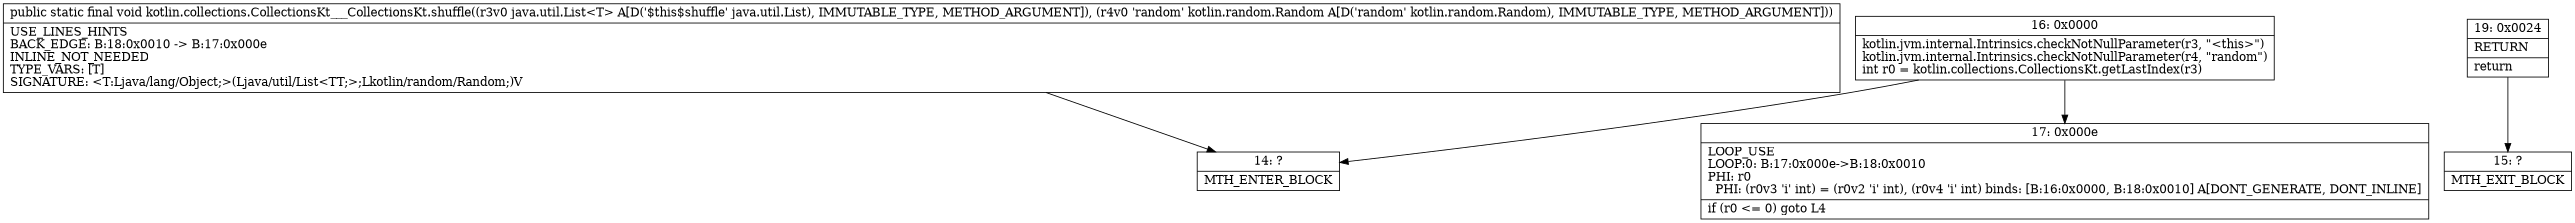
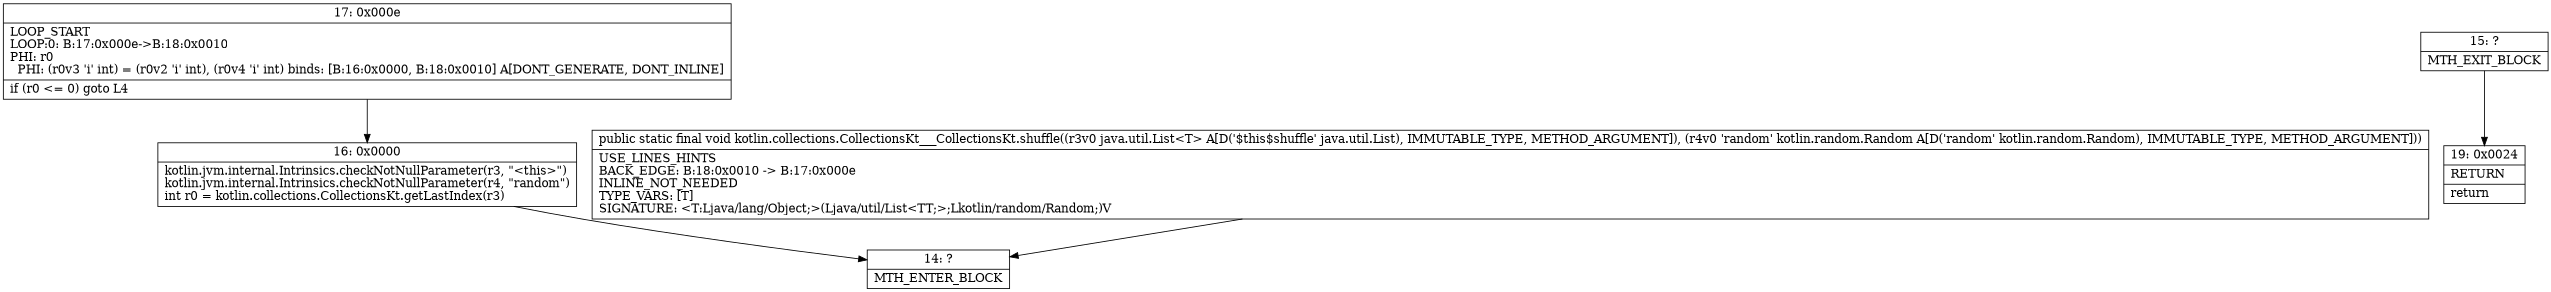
edge "16: 0x0000" -> "17: 0x000e": reversed
edge "19: 0x0024" -> "15: ?": reversed
node "17: 0x000e": text "LOOP_USE" -> "LOOP_START"
